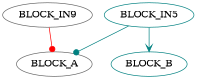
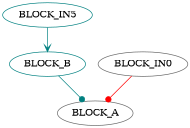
node "BLOCK_IN9": label "BLOCK_IN9" -> "BLOCK_IN0"
edge "BLOCK_IN5" -> "BLOCK_A": now "BLOCK_B" -> "BLOCK_A"
